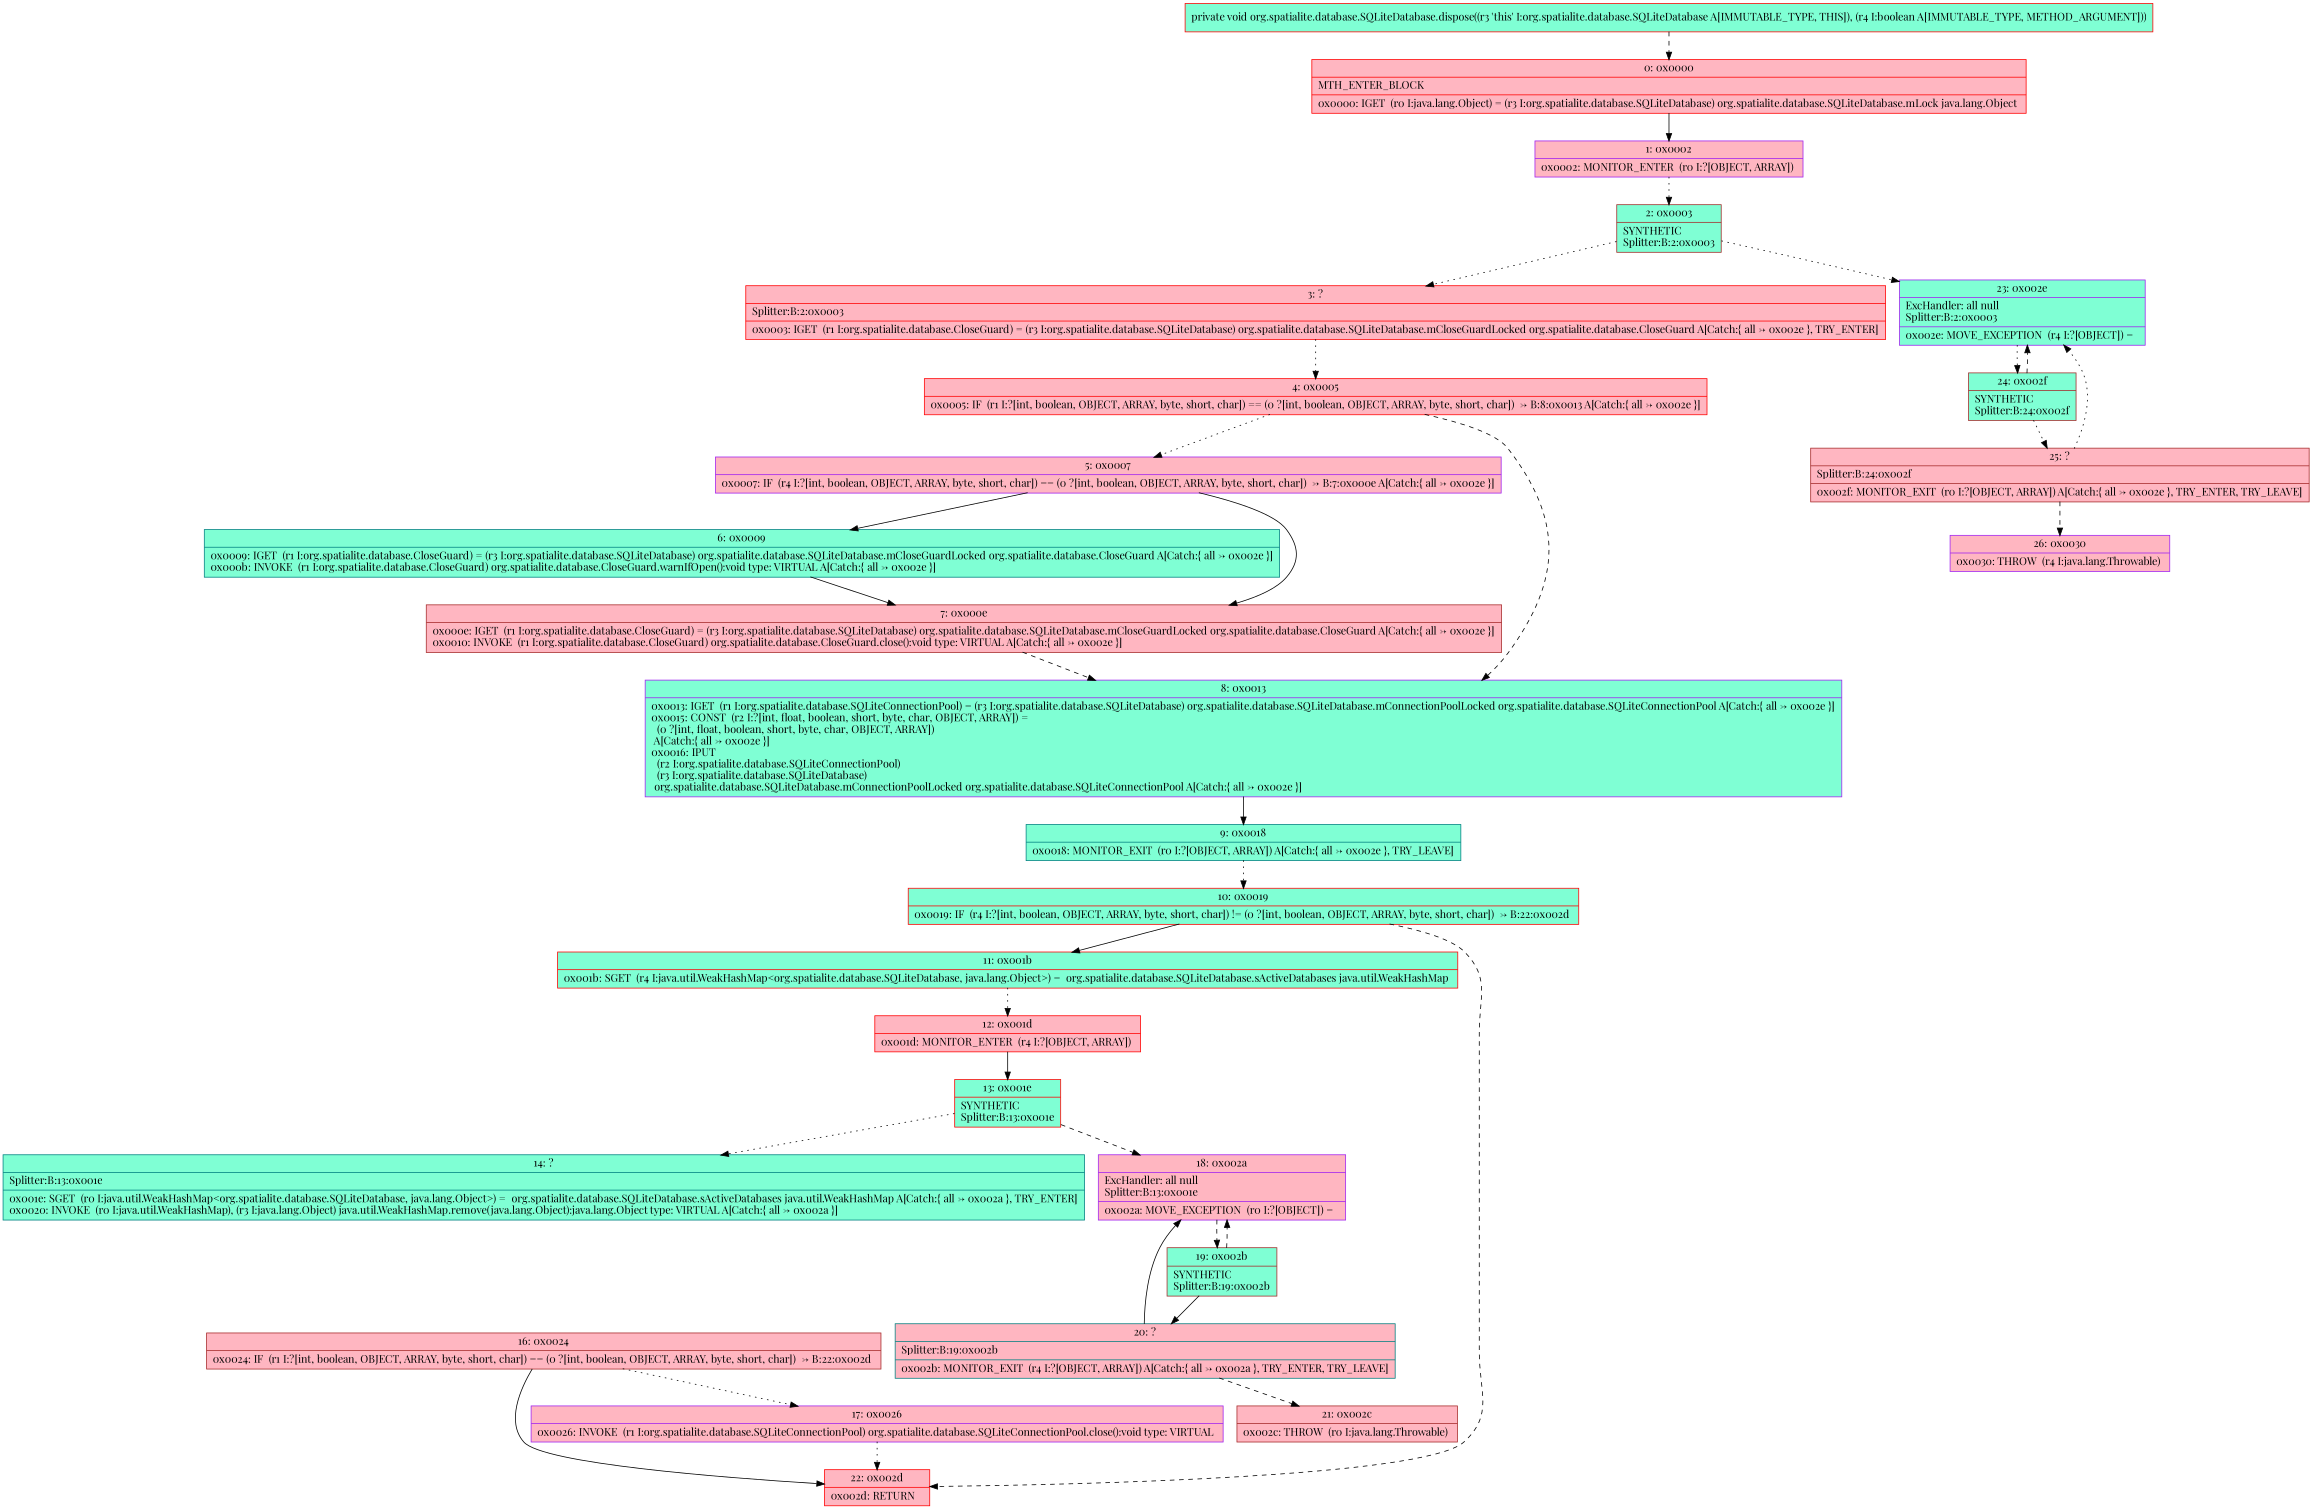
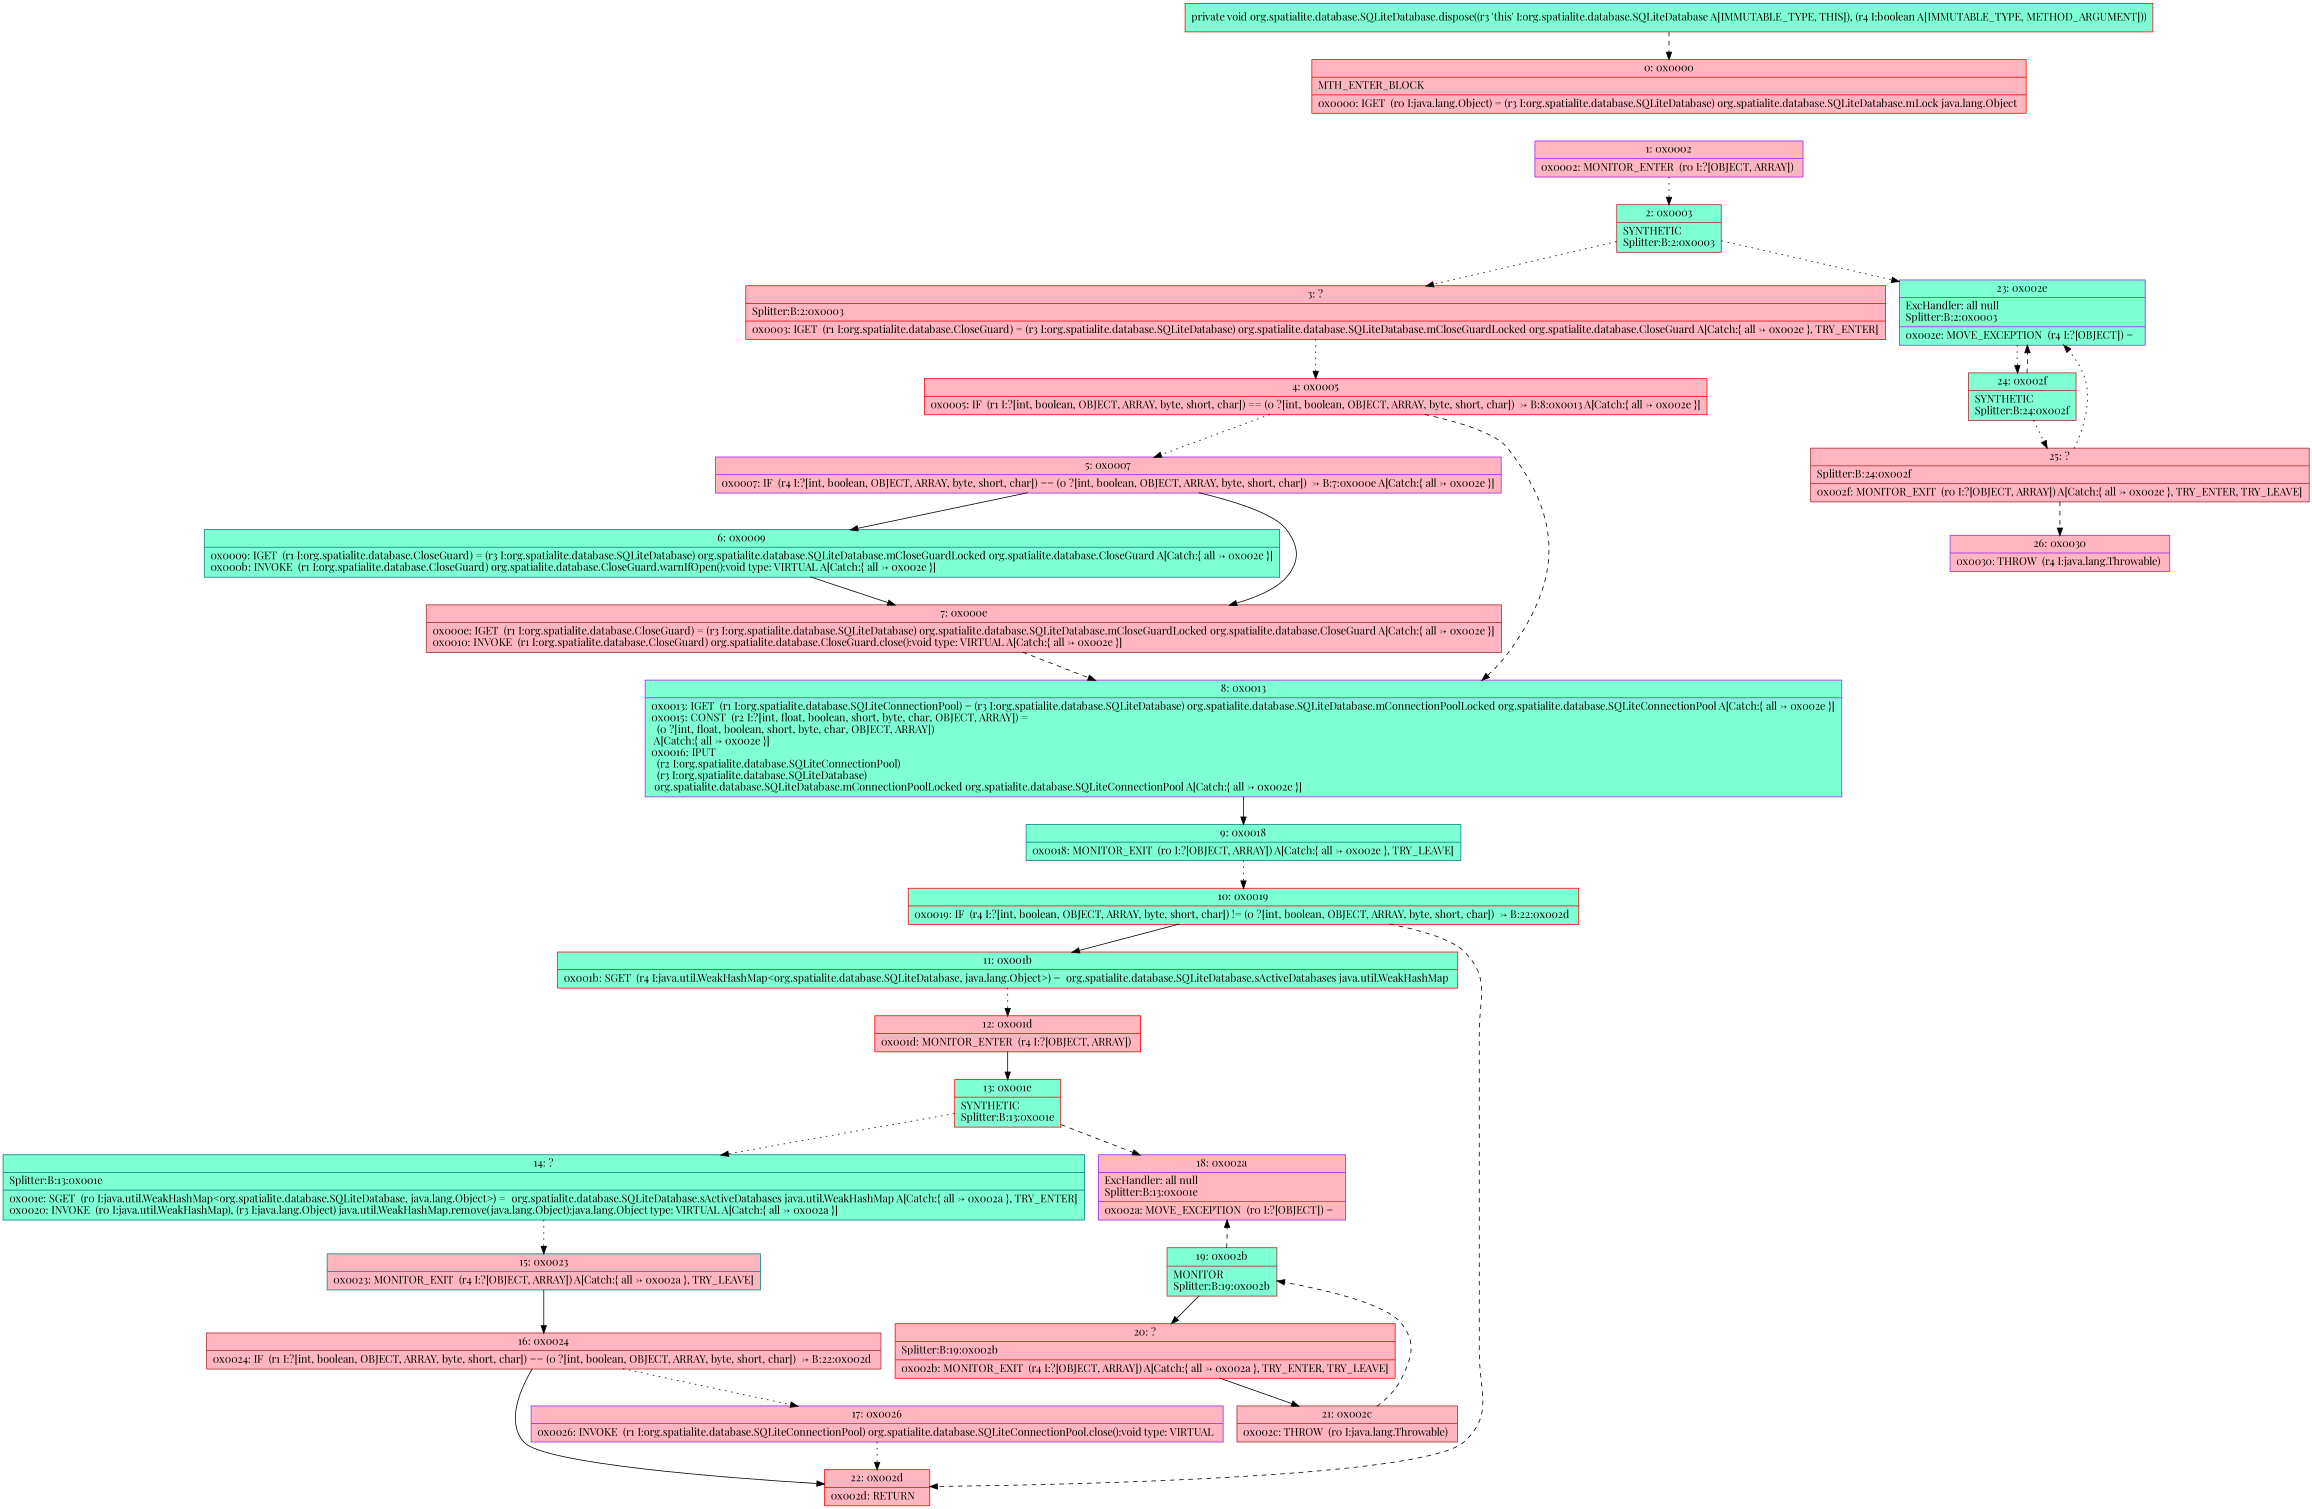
edge "0: 0x0000" -> "1: 0x0002": removed
edge "18: 0x002a" -> "19: 0x002b": now "21: 0x002c" -> "19: 0x002b"
node "15: 0x0023": added
edge "20: ?" -> "18: 0x002a": removed
node "19: 0x002b": text "SYNTHETIC" -> "MONITOR"
node "20: ?": color teal -> red
edge "20: ?" -> "21: 0x002c": style dashed -> solid
